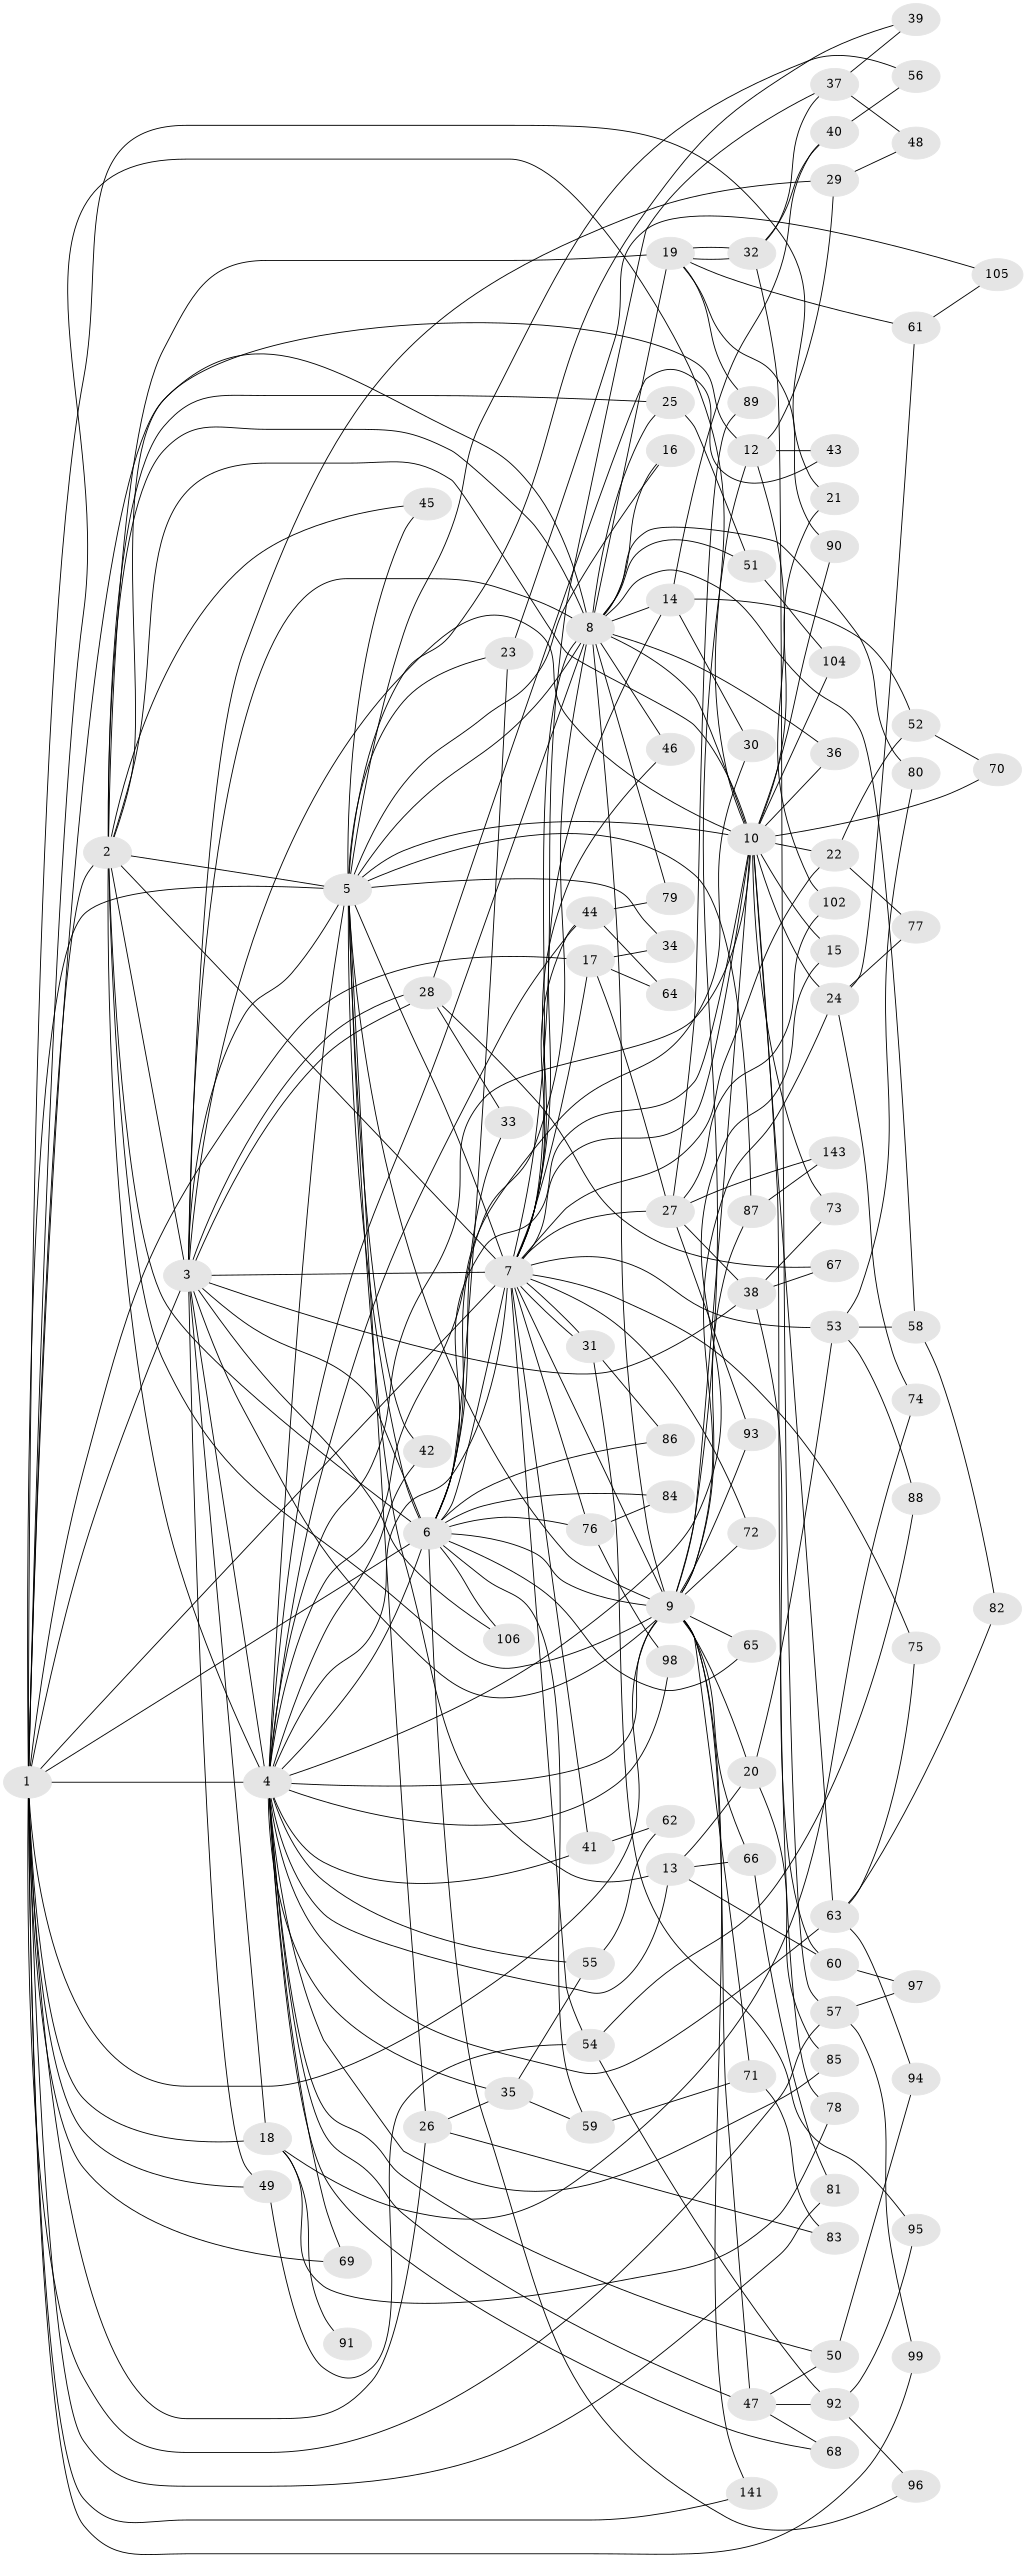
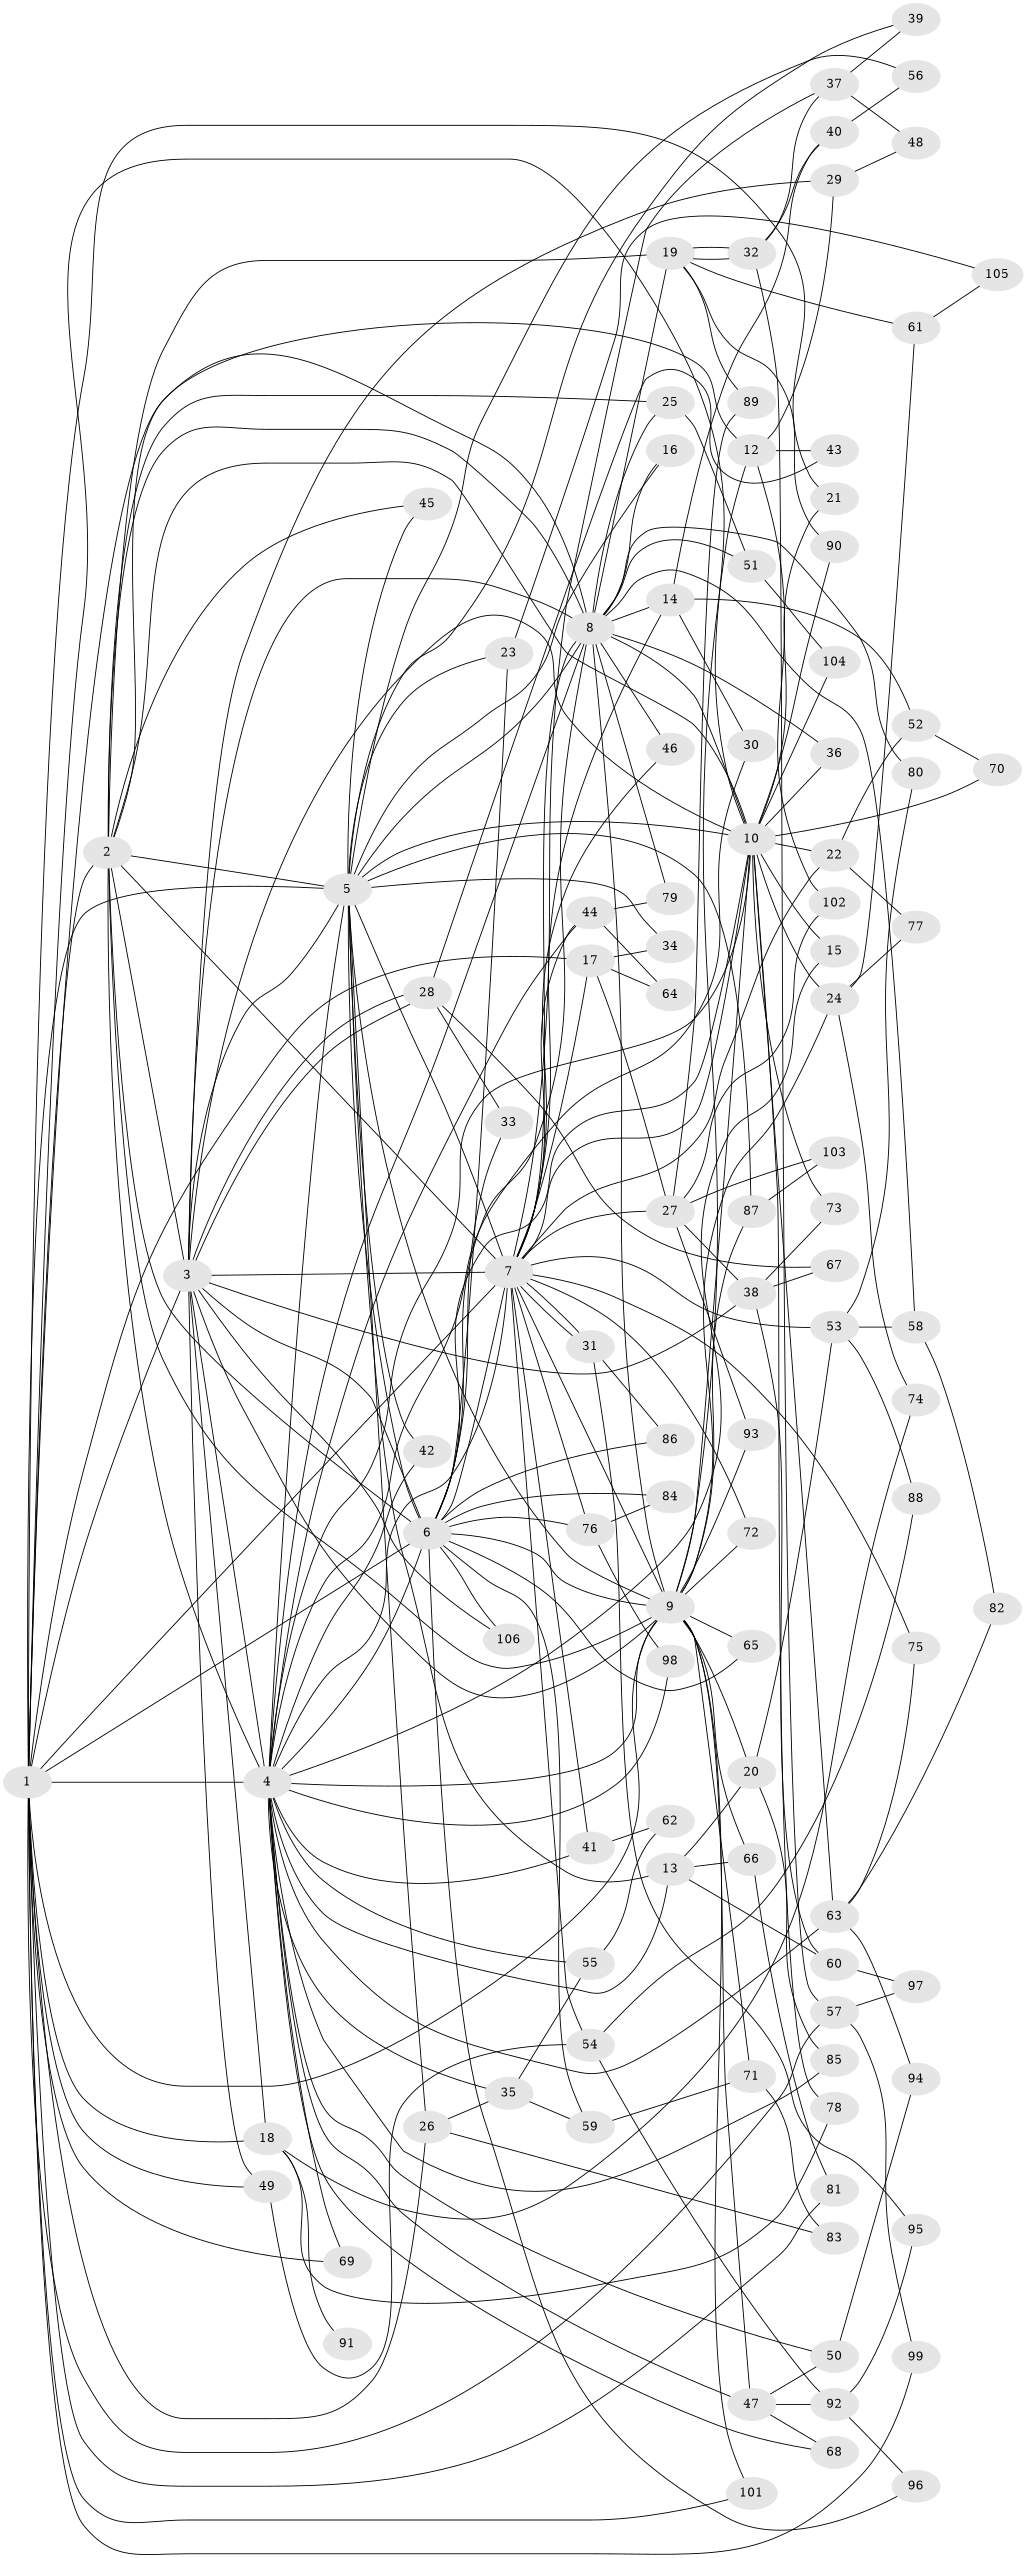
node "143": label "143" -> "103"
node "141": label "141" -> "101"
